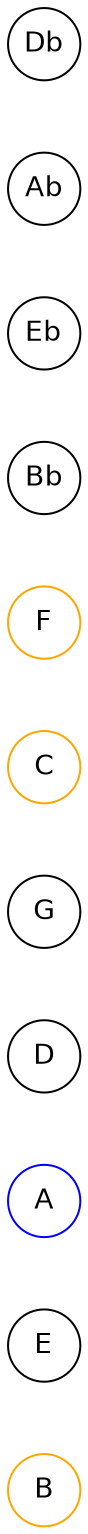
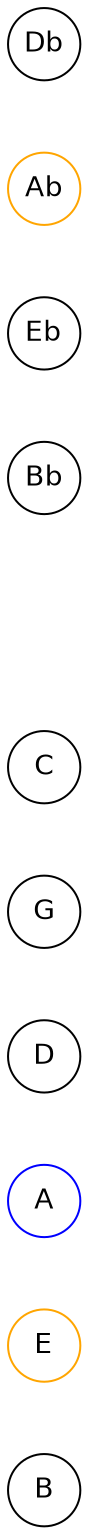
node "Ab": color black -> orange
node "F": removed
node "C": color orange -> black
node "E": color black -> orange
node "B": color orange -> black
